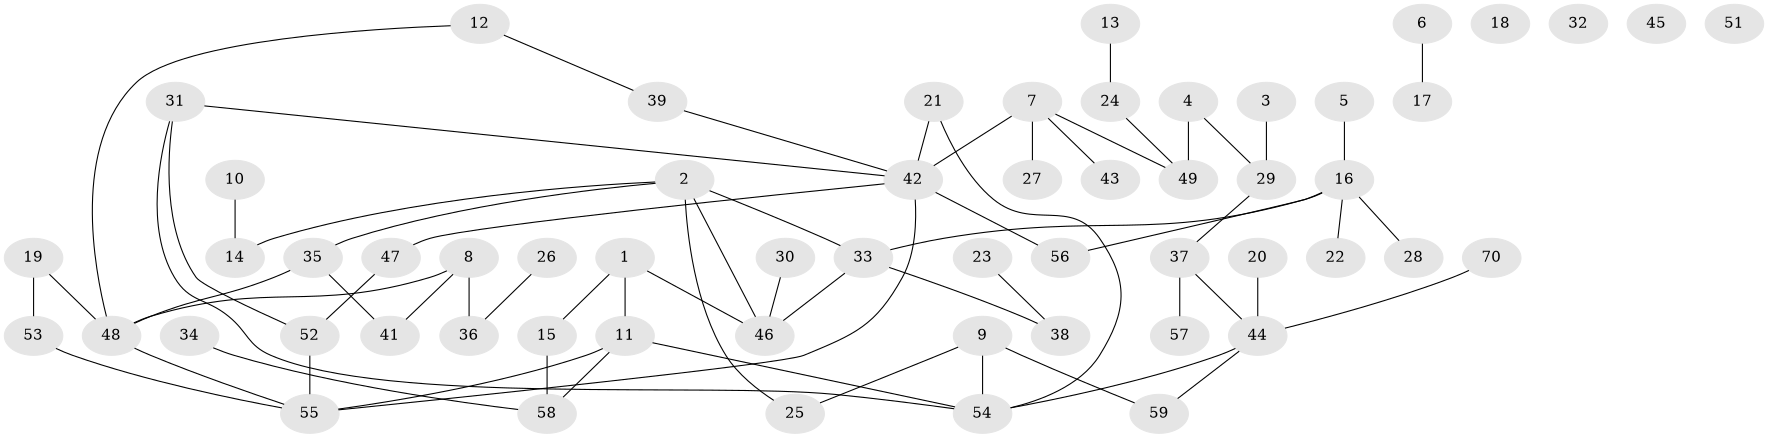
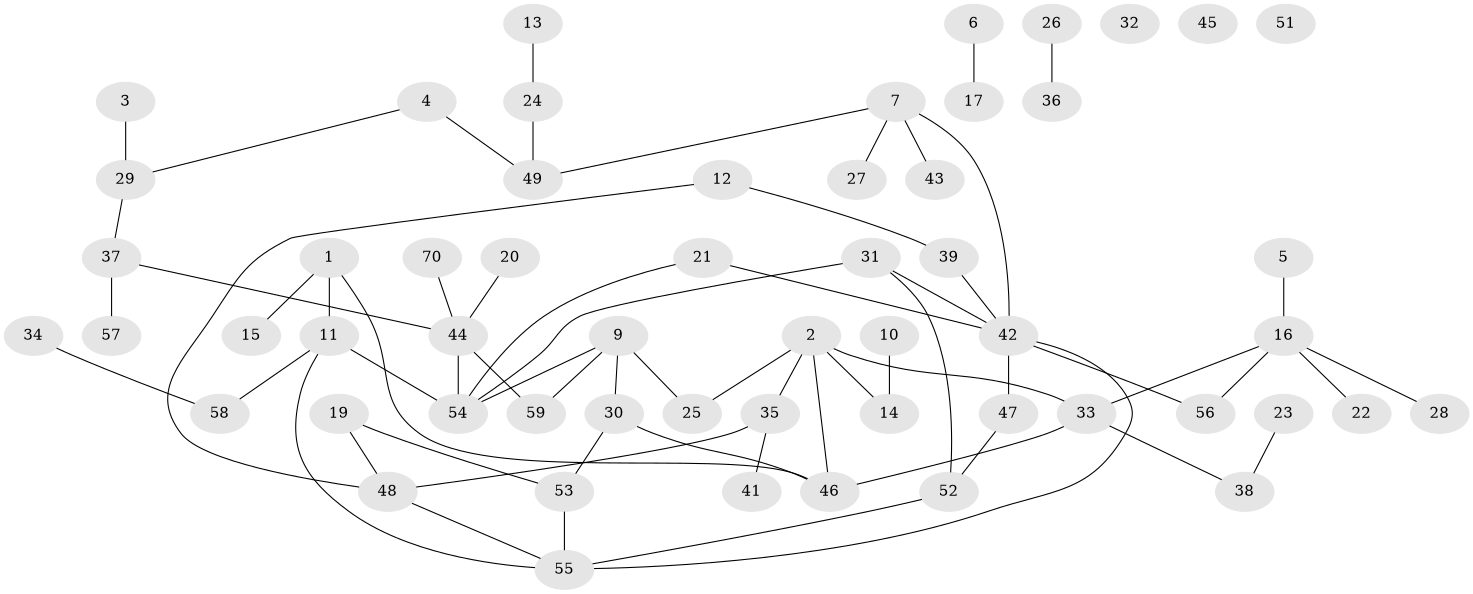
node "18": removed
node "8": removed
edge "15" -- "58": removed
edge "9" -- "30": added
edge "30" -- "53": added
